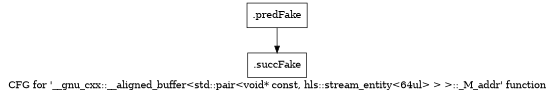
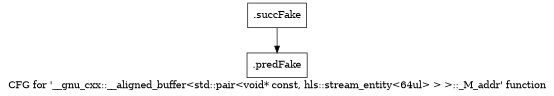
edge ".predFake" -> ".succFake": reversed
